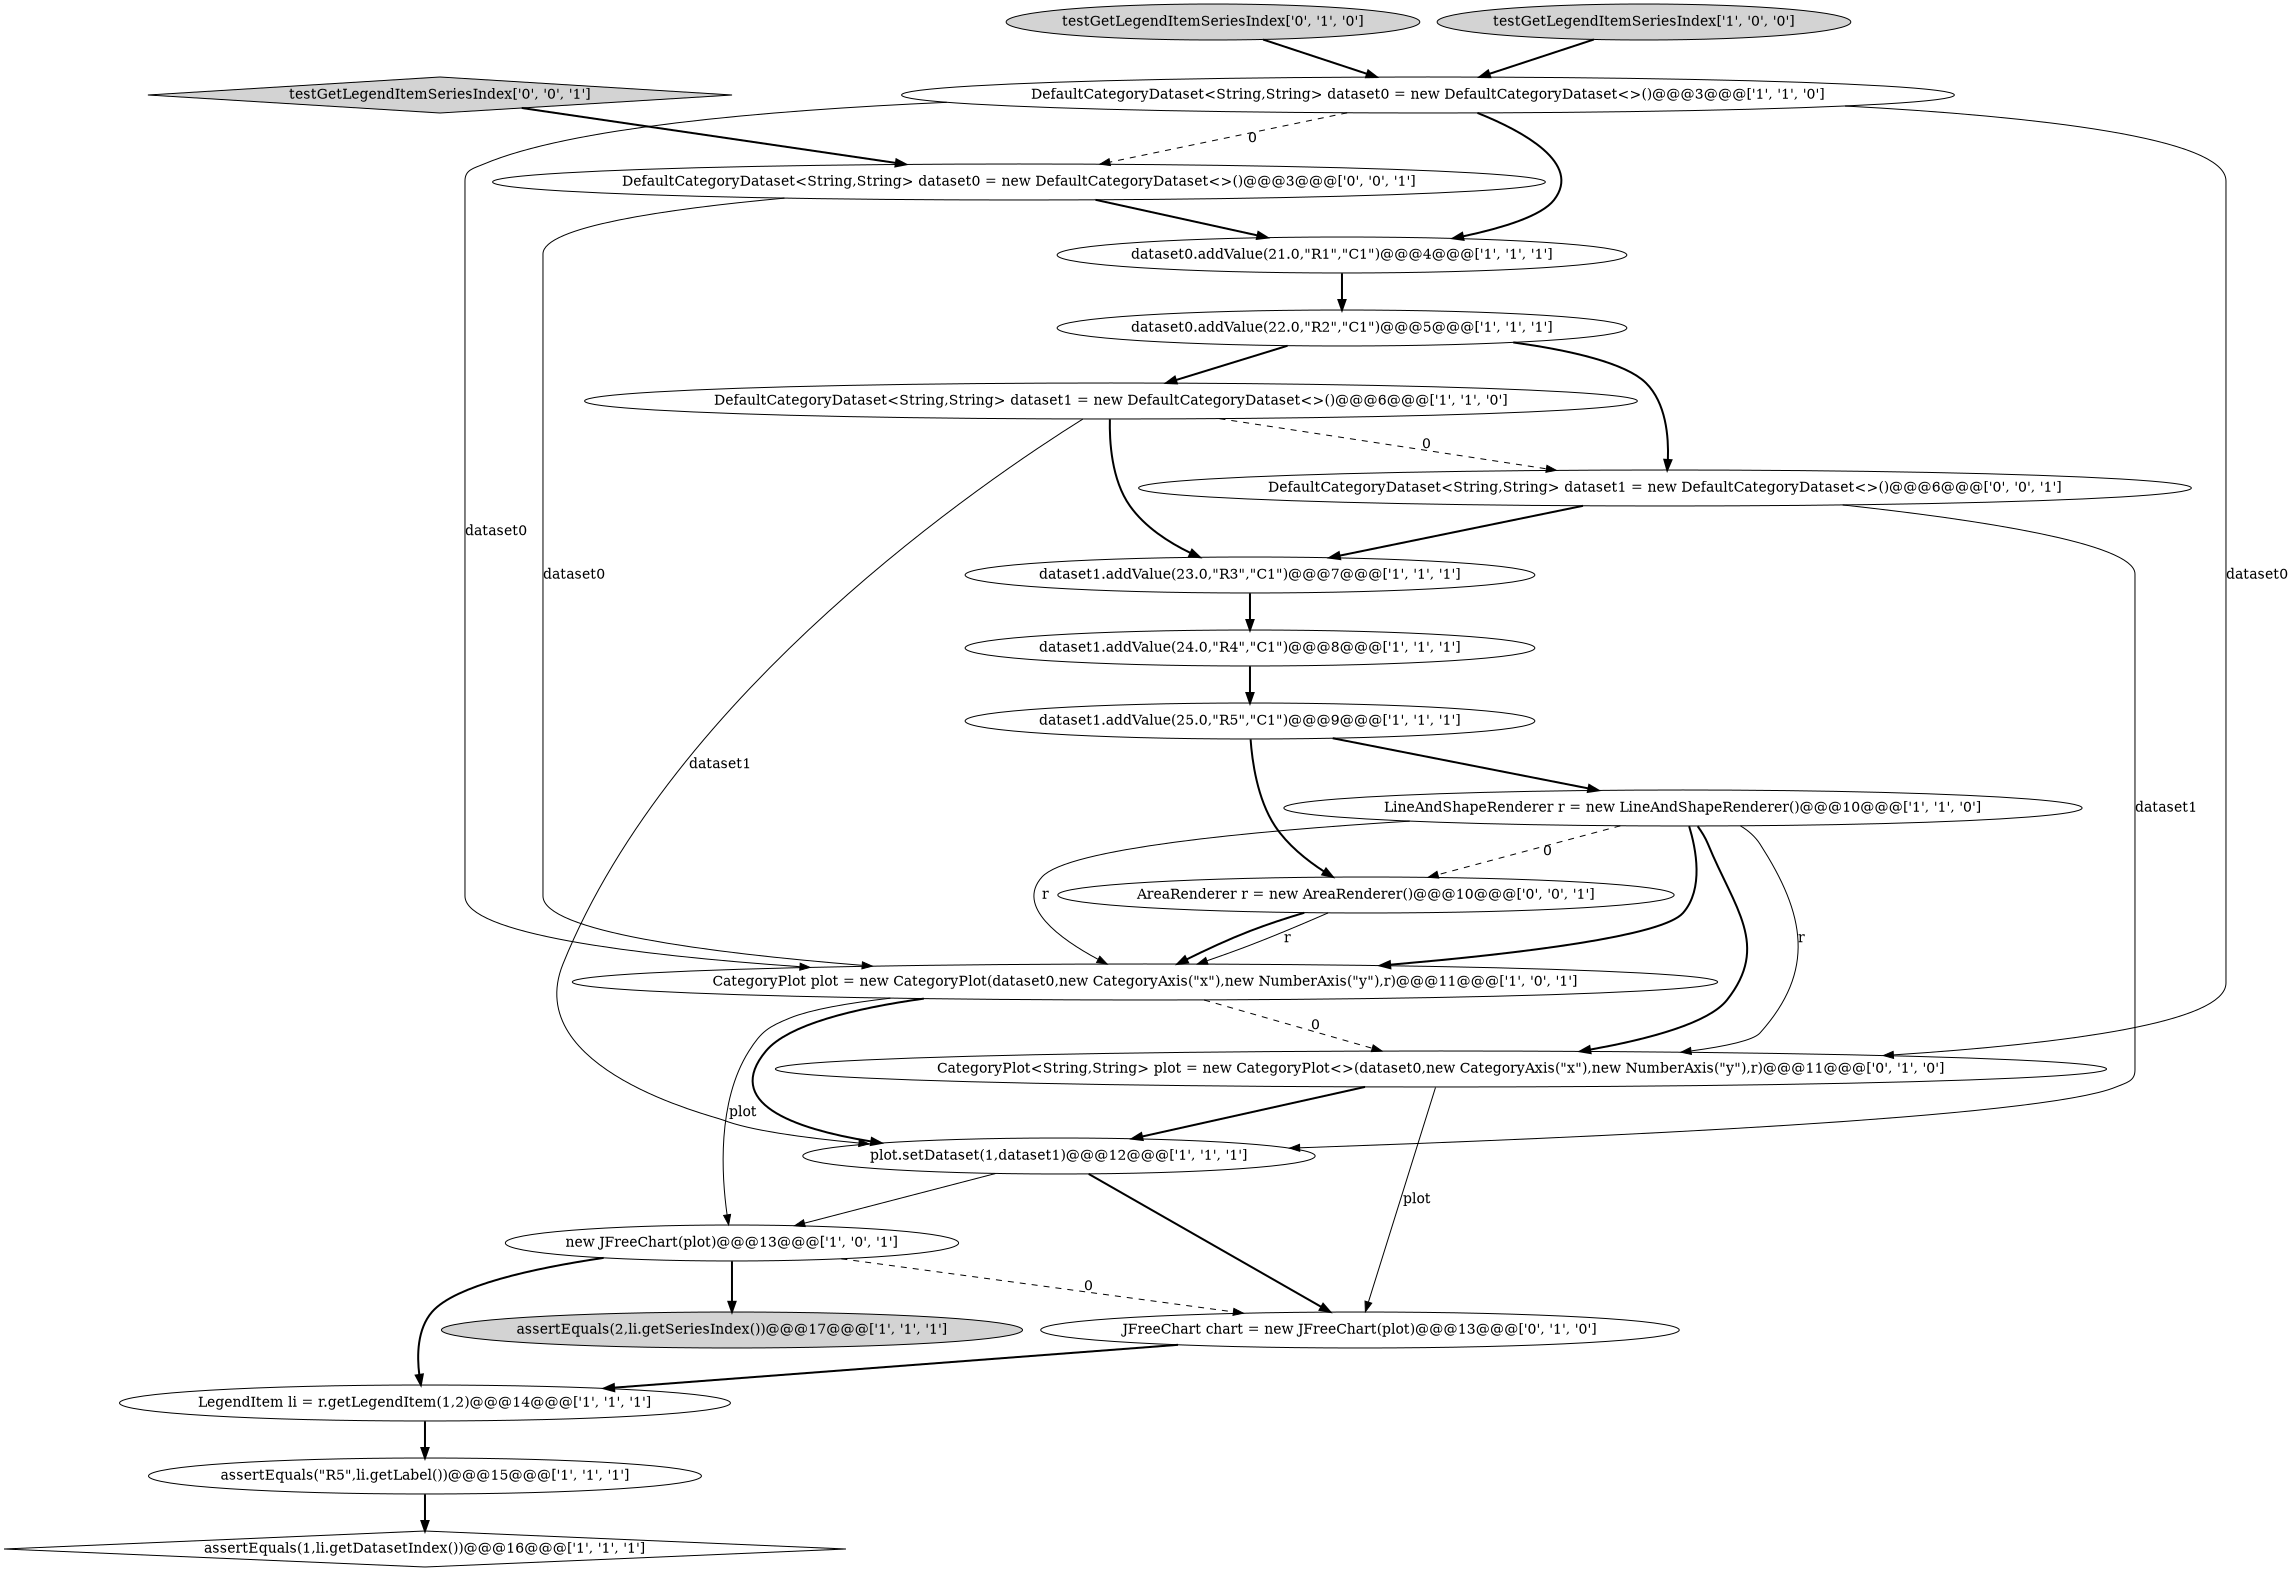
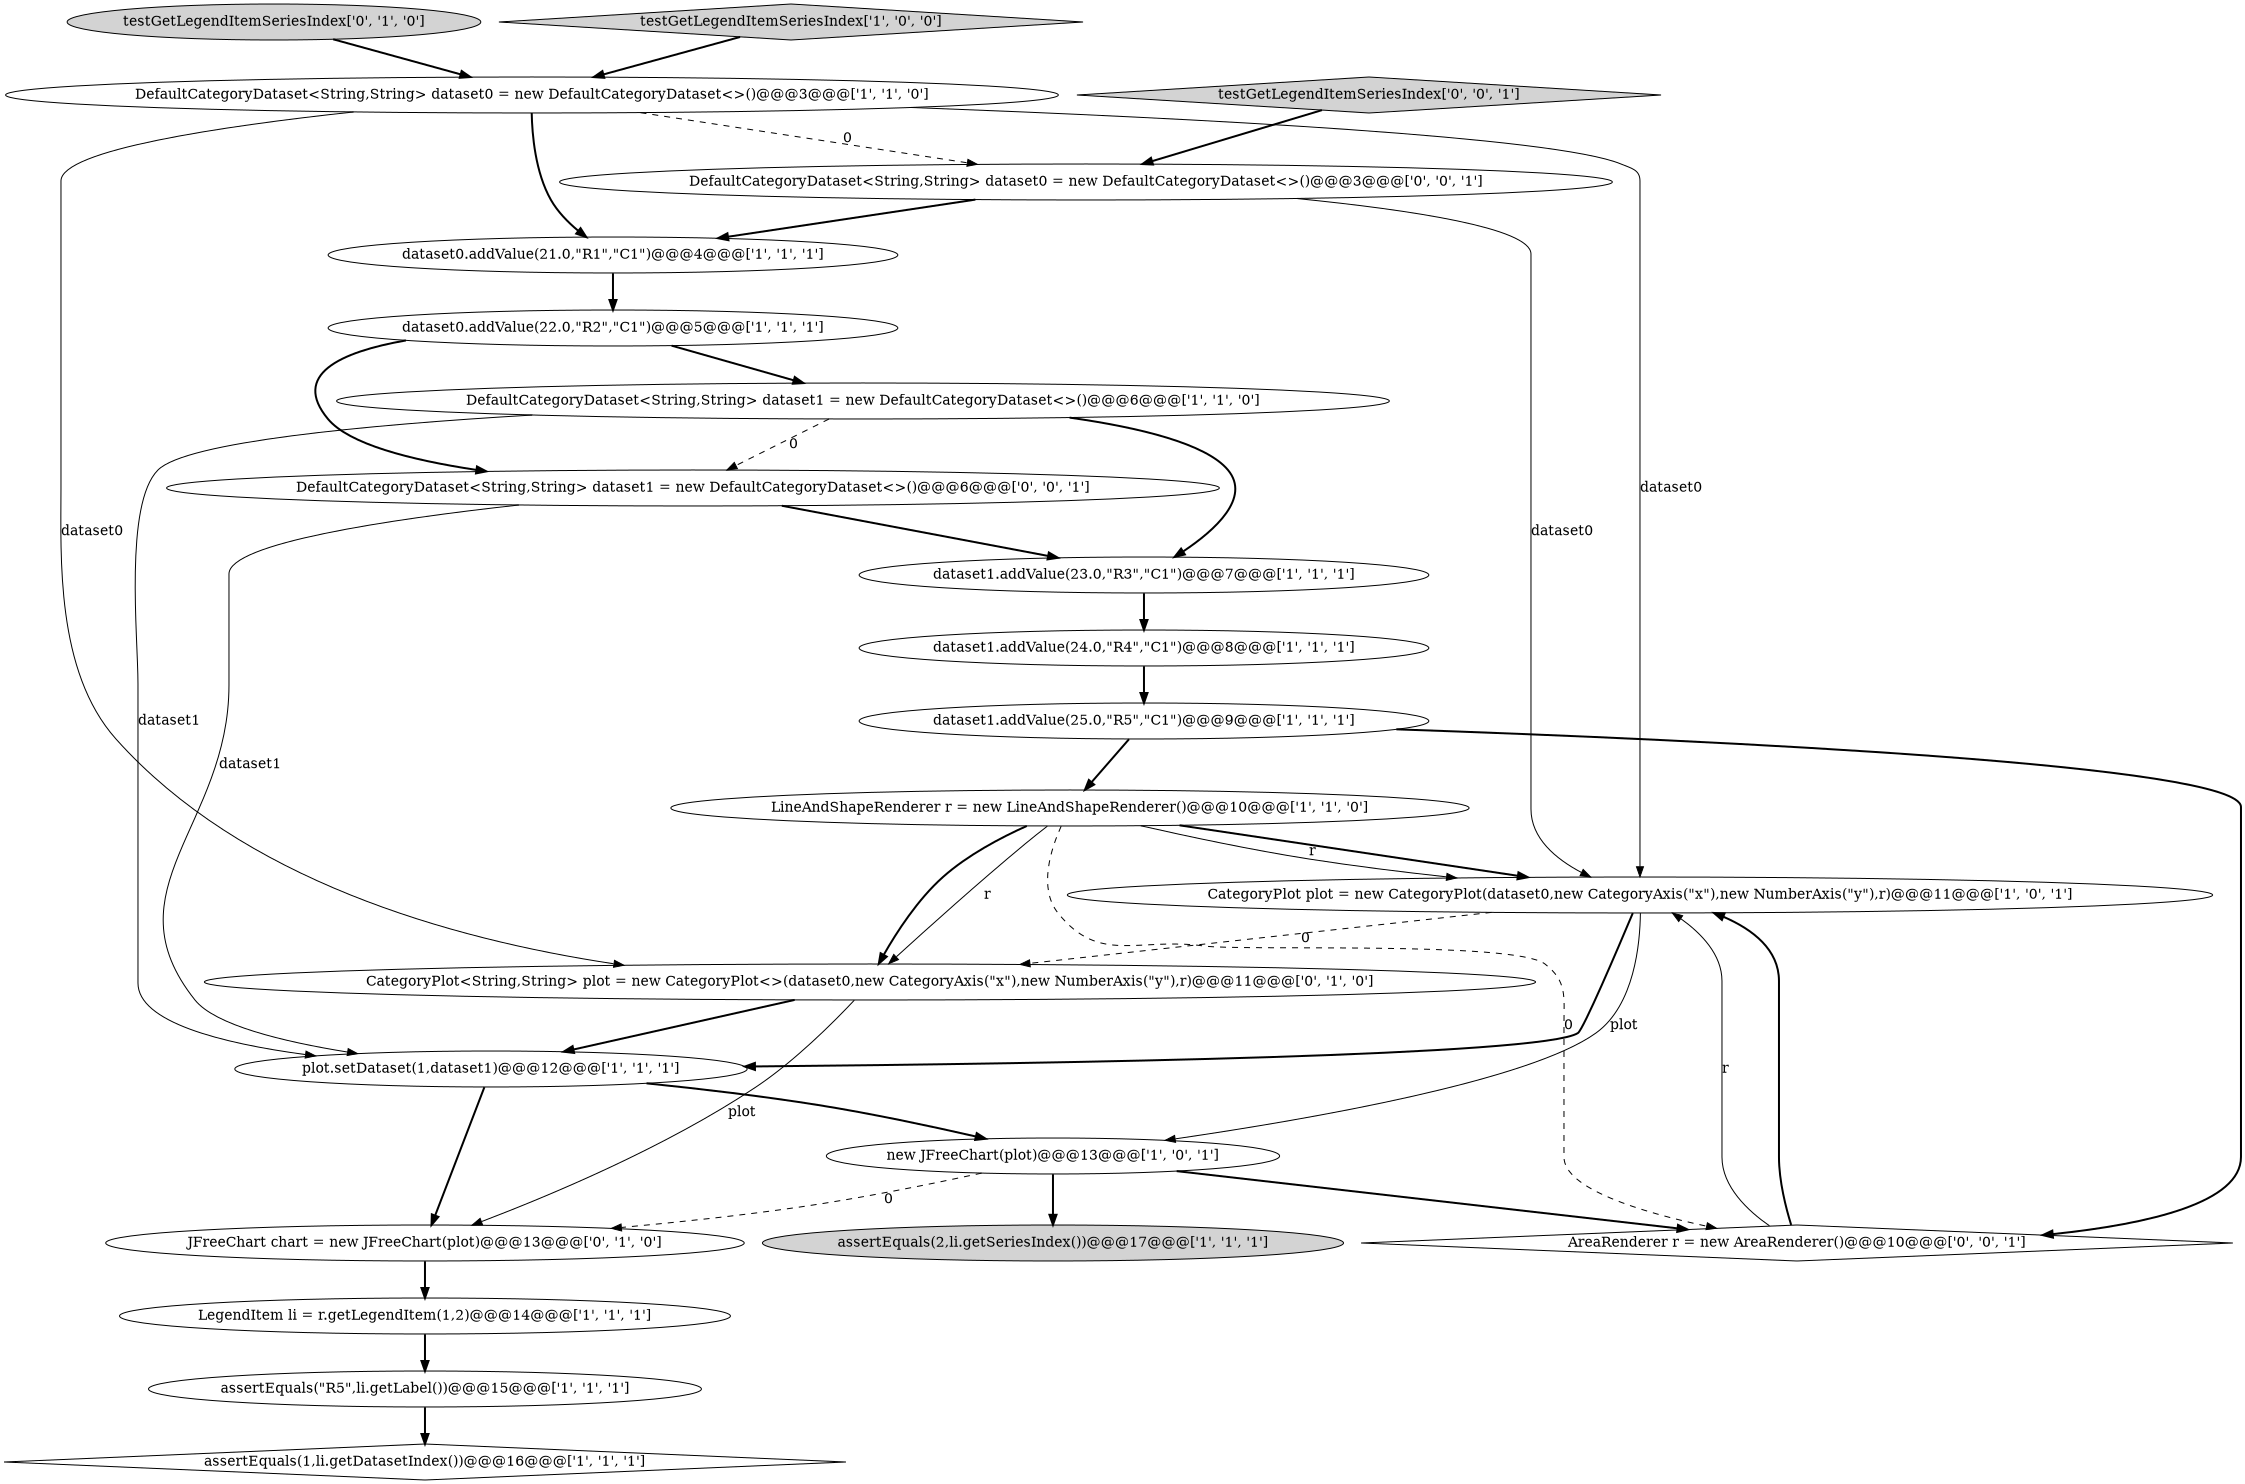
node "testGetLegendItemSeriesIndex['1', '0', '0']": shape ellipse -> diamond
node "AreaRenderer r = new AreaRenderer()@@@10@@@['0', '0', '1']": shape ellipse -> diamond
edge "plot.setDataset(1,dataset1)@@@12@@@['1', '1', '1']" -> "new JFreeChart(plot)@@@13@@@['1', '0', '1']": style solid -> bold
edge "new JFreeChart(plot)@@@13@@@['1', '0', '1']" -> "LegendItem li = r.getLegendItem(1,2)@@@14@@@['1', '1', '1']": now "new JFreeChart(plot)@@@13@@@['1', '0', '1']" -> "AreaRenderer r = new AreaRenderer()@@@10@@@['0', '0', '1']"
